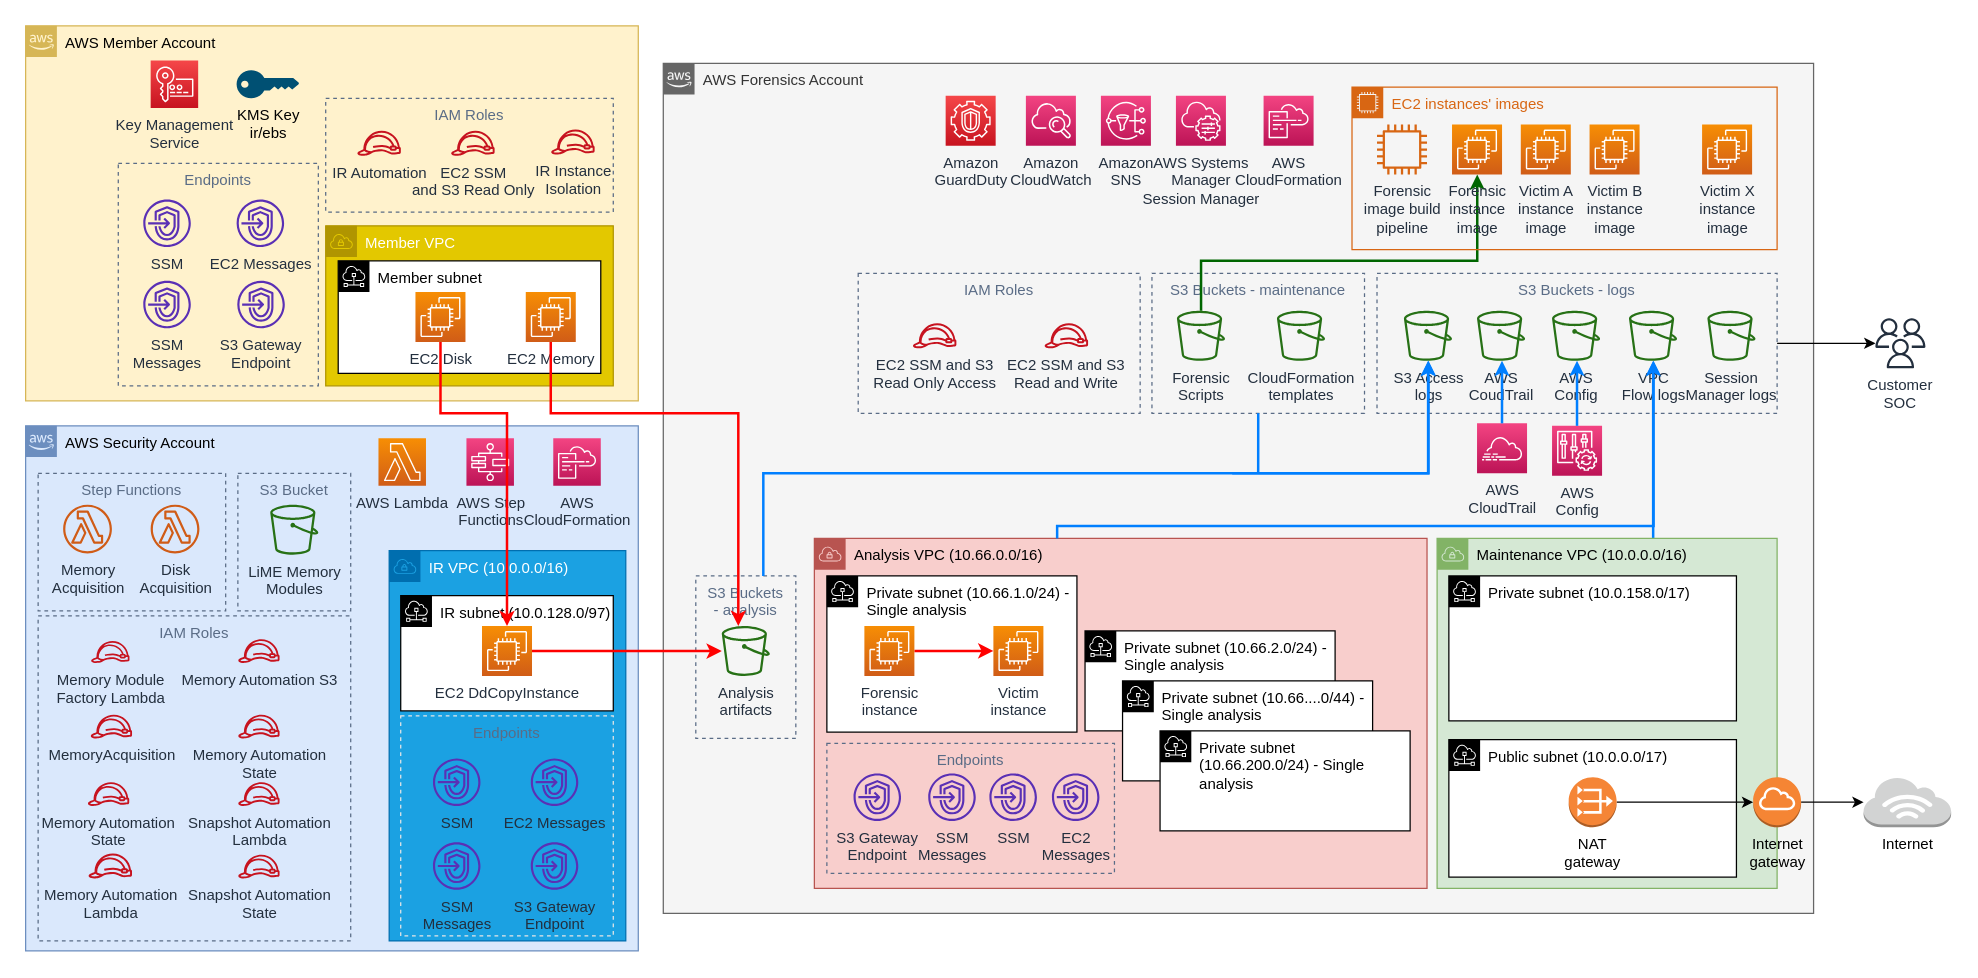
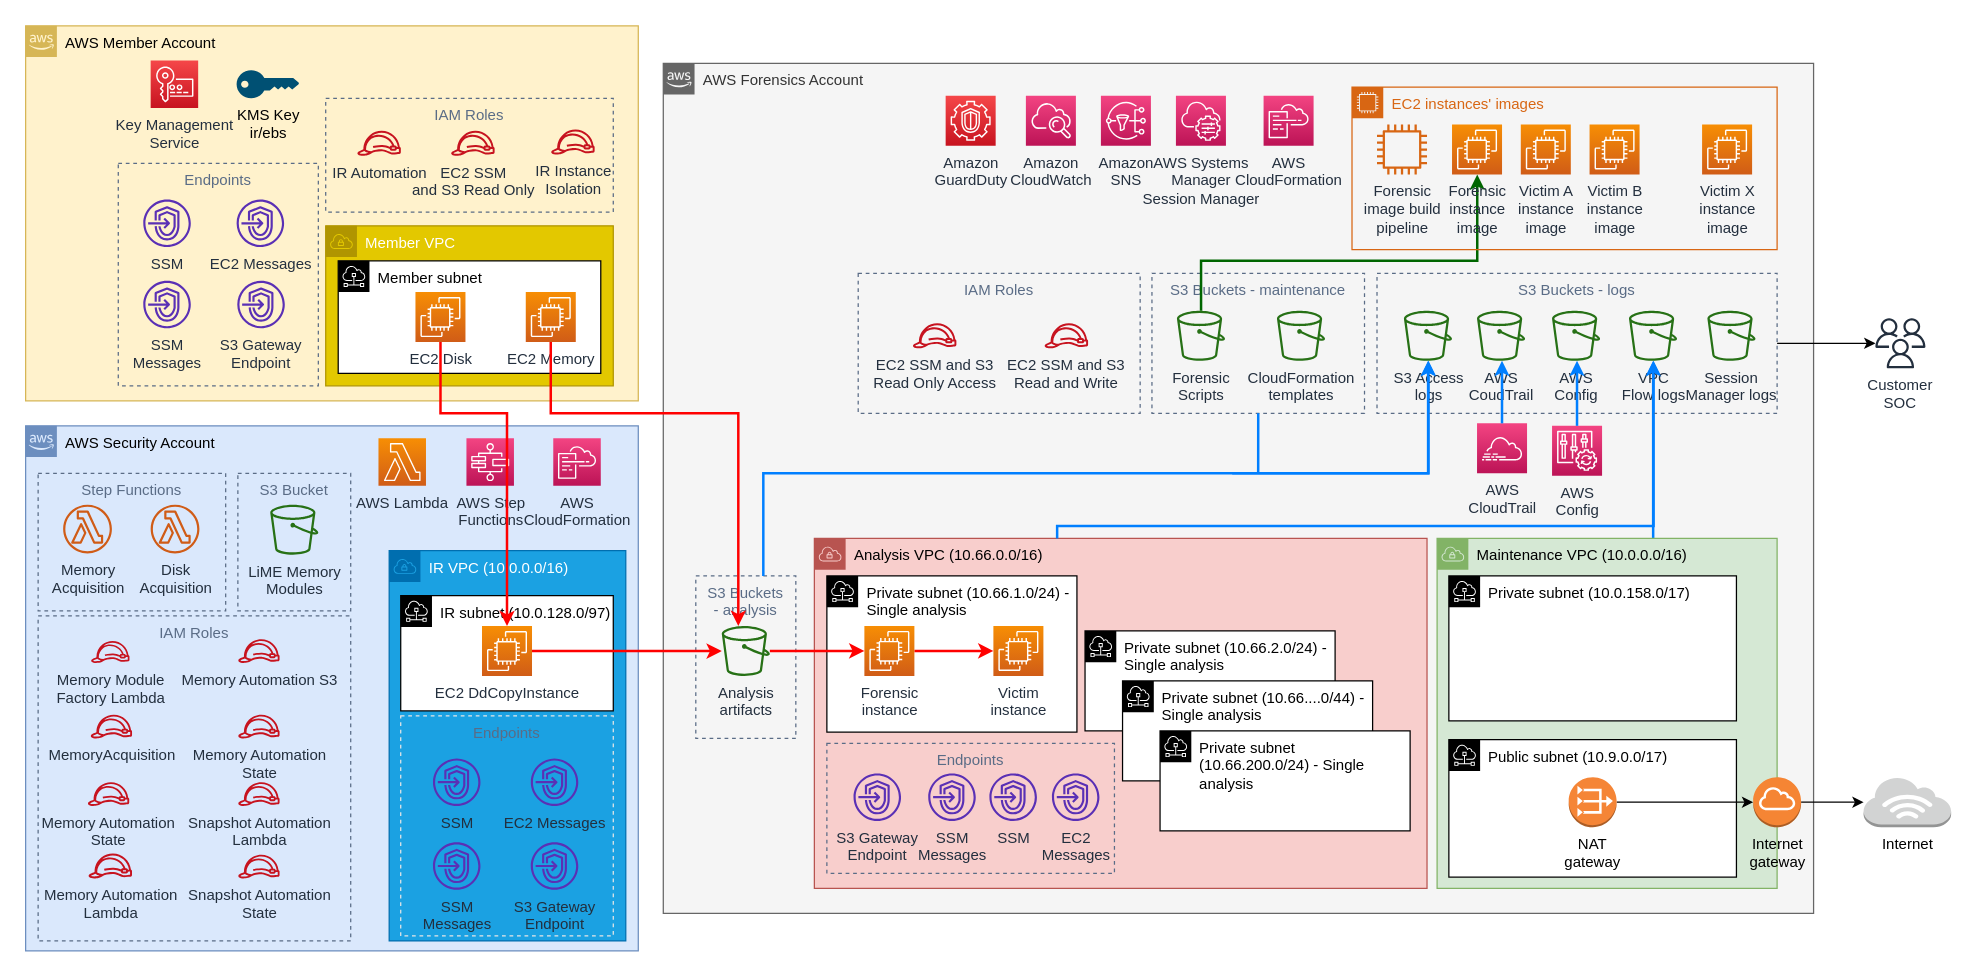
edge "Analysis artifacts" -> "Forensic instance": added
node "Public subnet (10.0.0.0/17)": label "Public subnet (10.0.0.0/17)" -> "Public subnet (10.9.0.0/17)"
